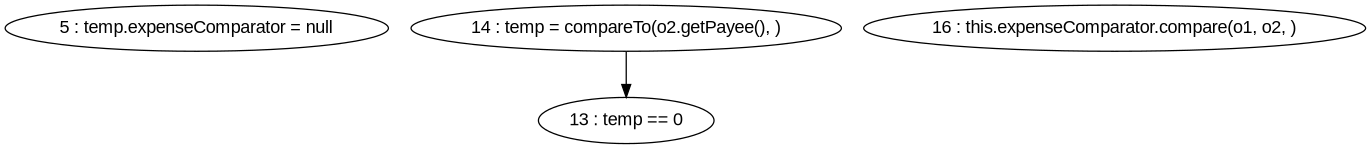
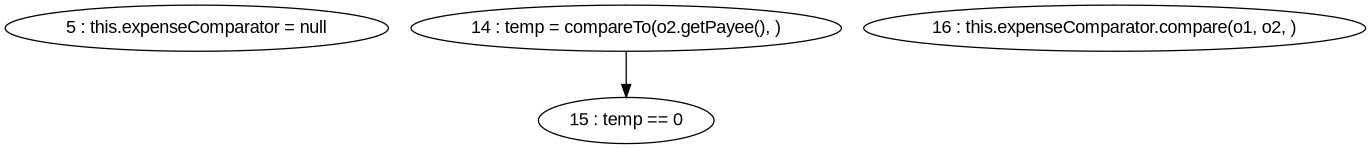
node "5 : temp.expenseComparator = null": label "5 : temp.expenseComparator = null" -> "5 : this.expenseComparator = null"
node "13 : temp == 0": label "13 : temp == 0" -> "15 : temp == 0"
